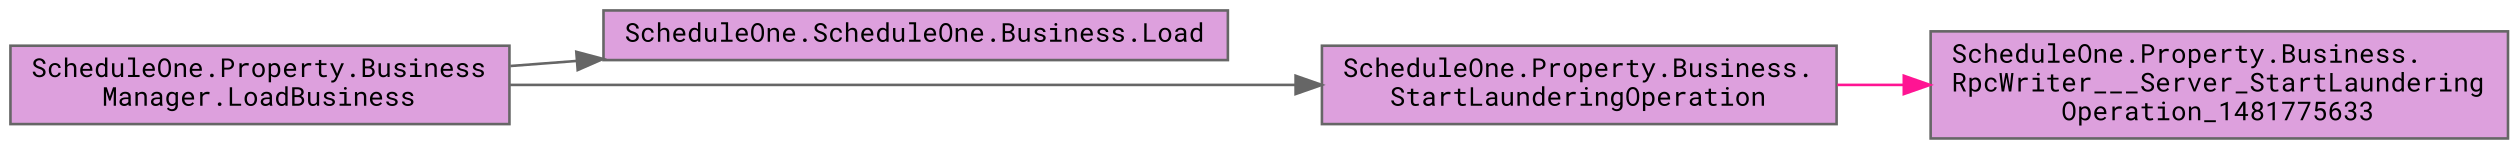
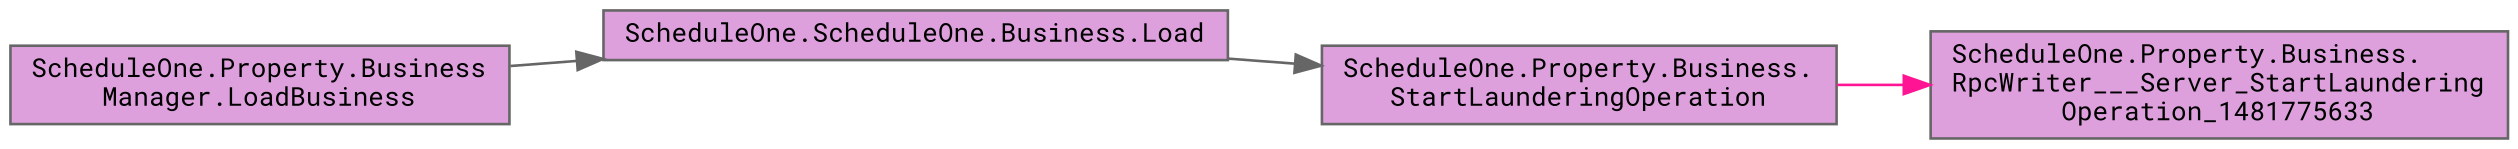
edge "ScheduleOne.Property.Business Manager.LoadBusiness" -> "ScheduleOne.Property.Business. StartLaunderingOperation": now "ScheduleOne.ScheduleOne.Business.Load" -> "ScheduleOne.Property.Business. StartLaunderingOperation"
